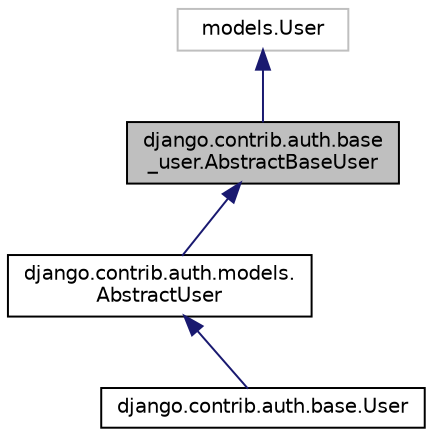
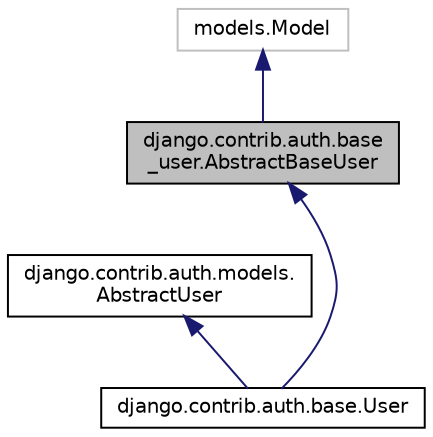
node "models.User": label "models.User" -> "models.Model"
edge "django.contrib.auth.models. AbstractUser" -> "django.contrib.auth.base _user.AbstractBaseUser": now "django.contrib.auth.base.User" -> "django.contrib.auth.base _user.AbstractBaseUser"
